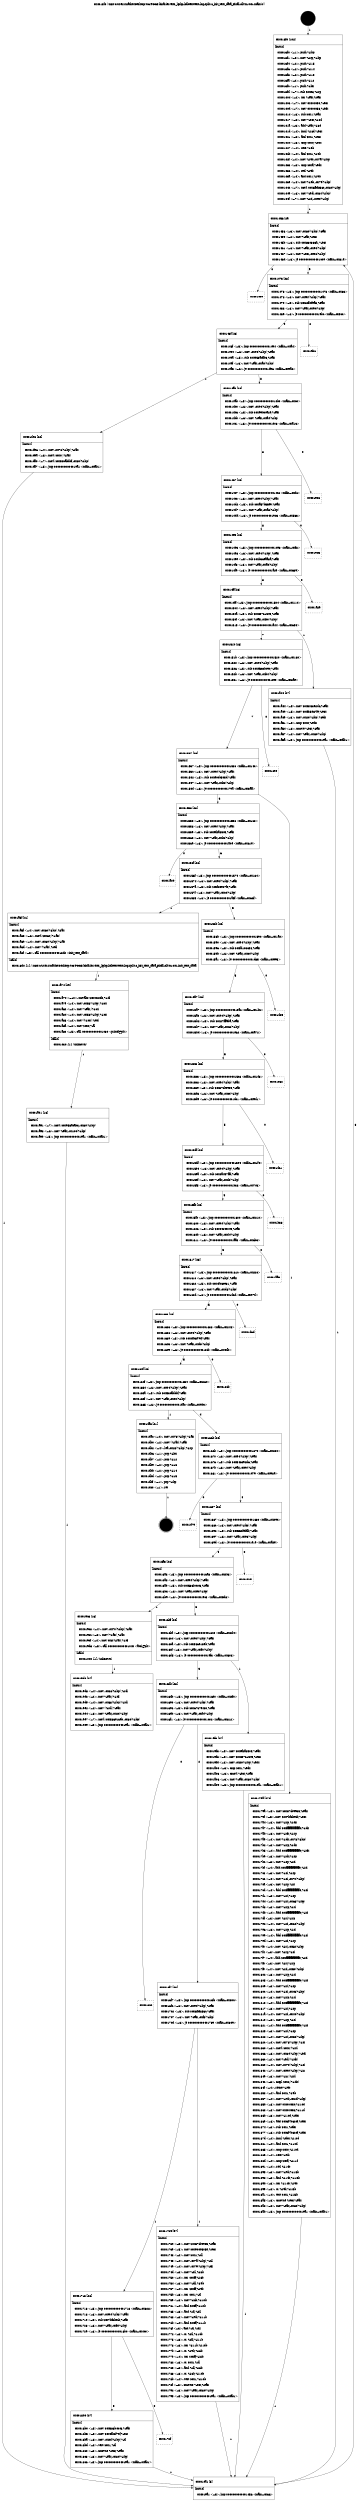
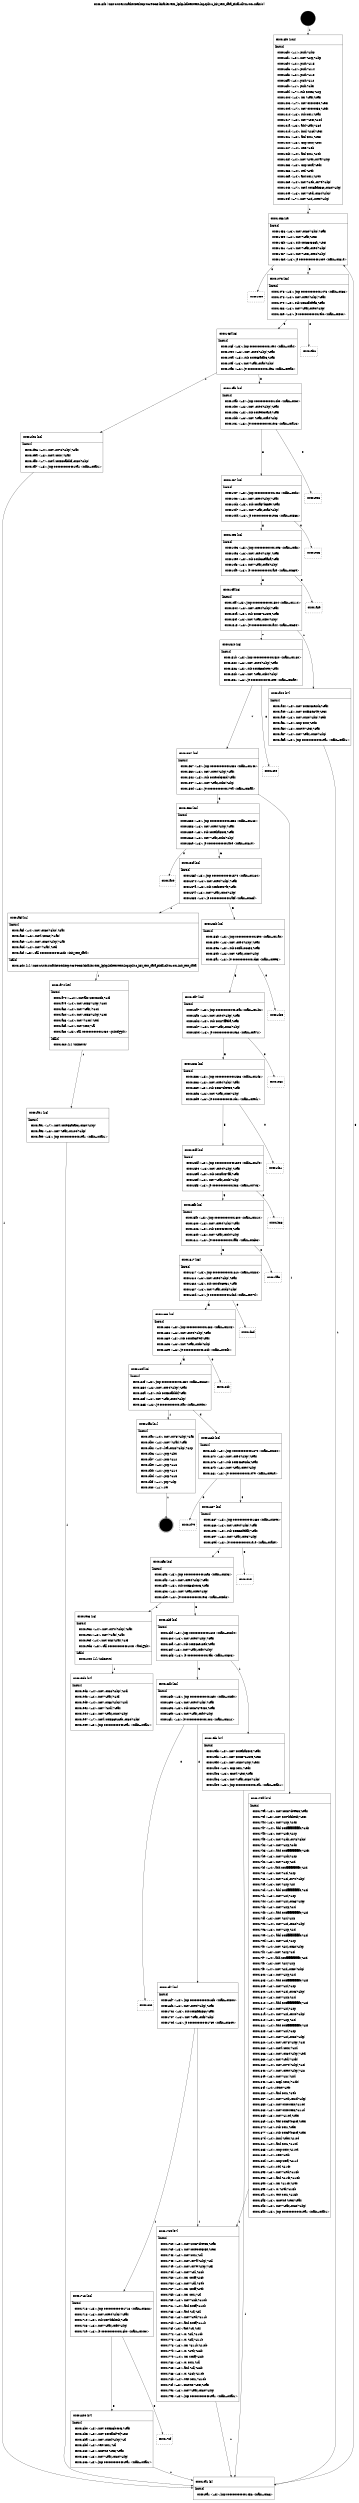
edge "0x40179a [278]" -> "0x401ea1 [5]": now "0x40179a [278]" -> "0x401739 [97]"
